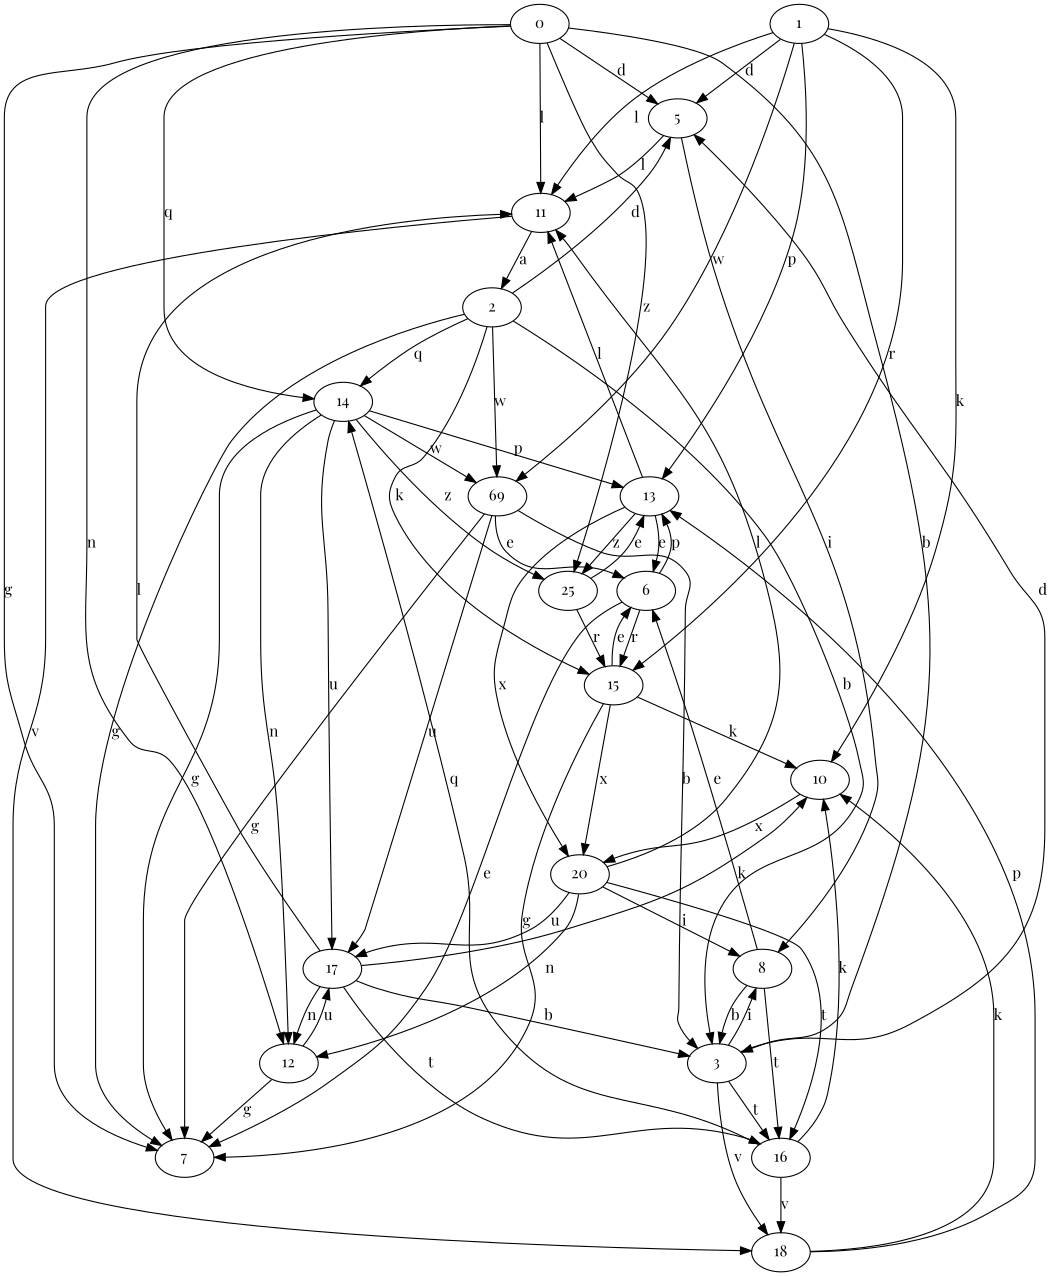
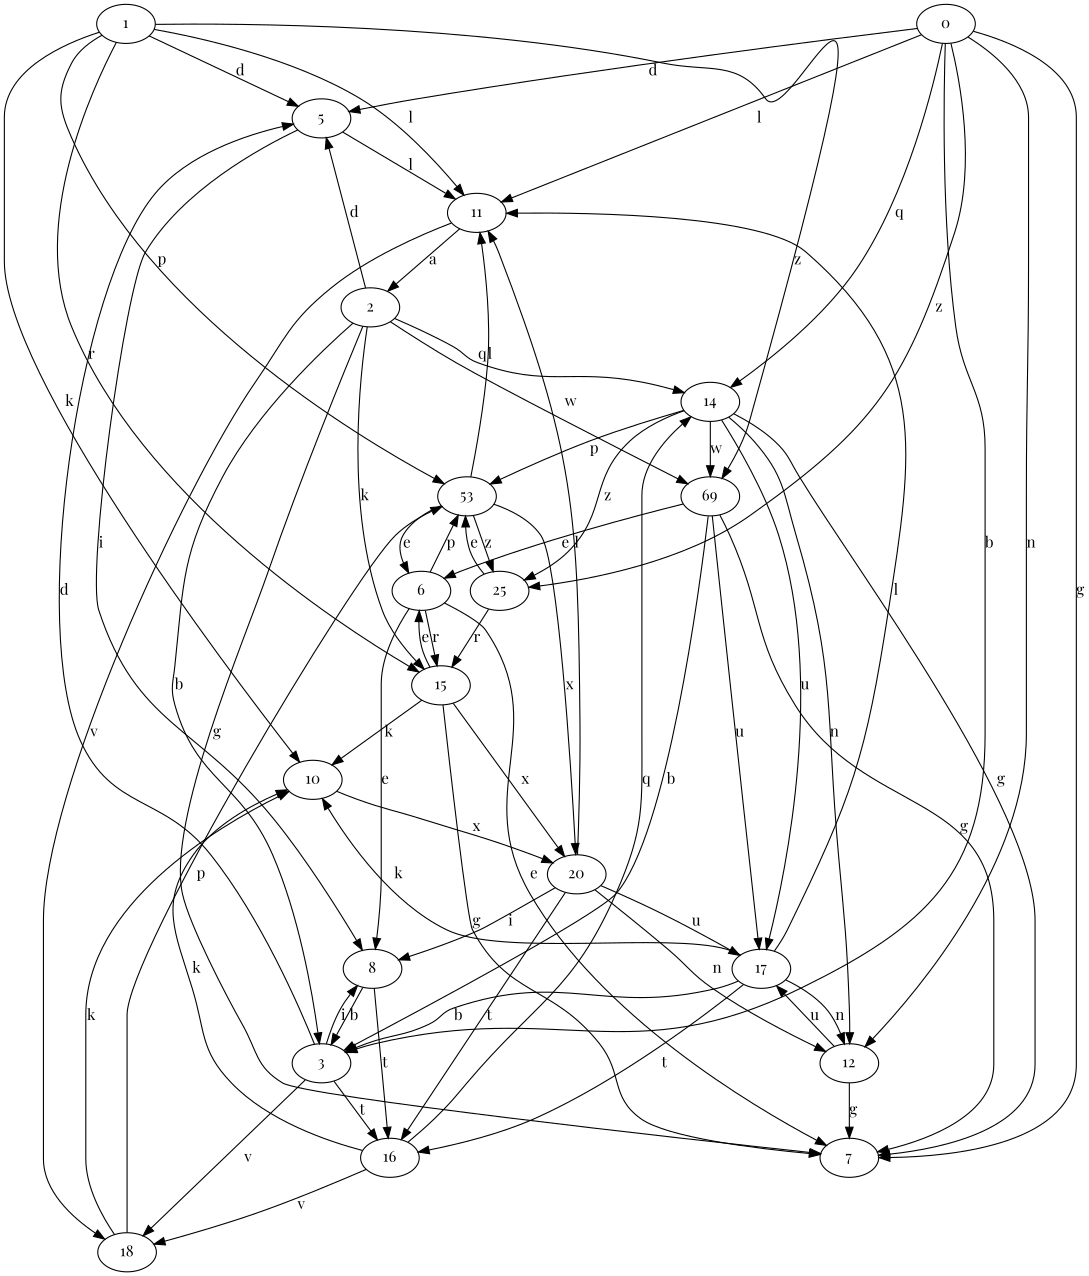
edge "1" -> "69": label "w" -> "z"
node "13": label "13" -> "53"
edge "8" -> "6": reversed
